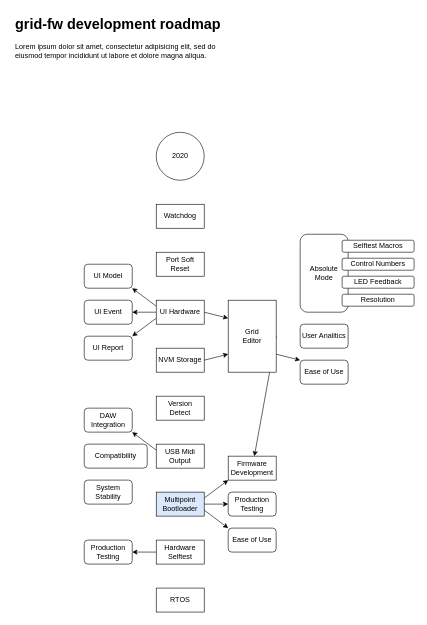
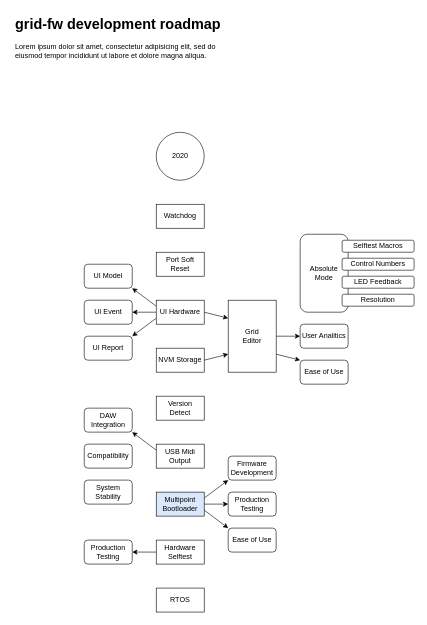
edge "Grid Editor" -> "Firmware Development": now "Grid Editor" -> "User Analitics"
node "Compatibility": size 63x24 -> 48x24
node "Firmware Development": shape rectangle -> rounded rectangle
